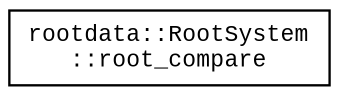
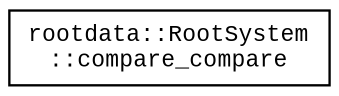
node "rootdata::RootSystem ::root_compare": label "rootdata::RootSystem ::root_compare" -> "rootdata::RootSystem ::compare_compare"
